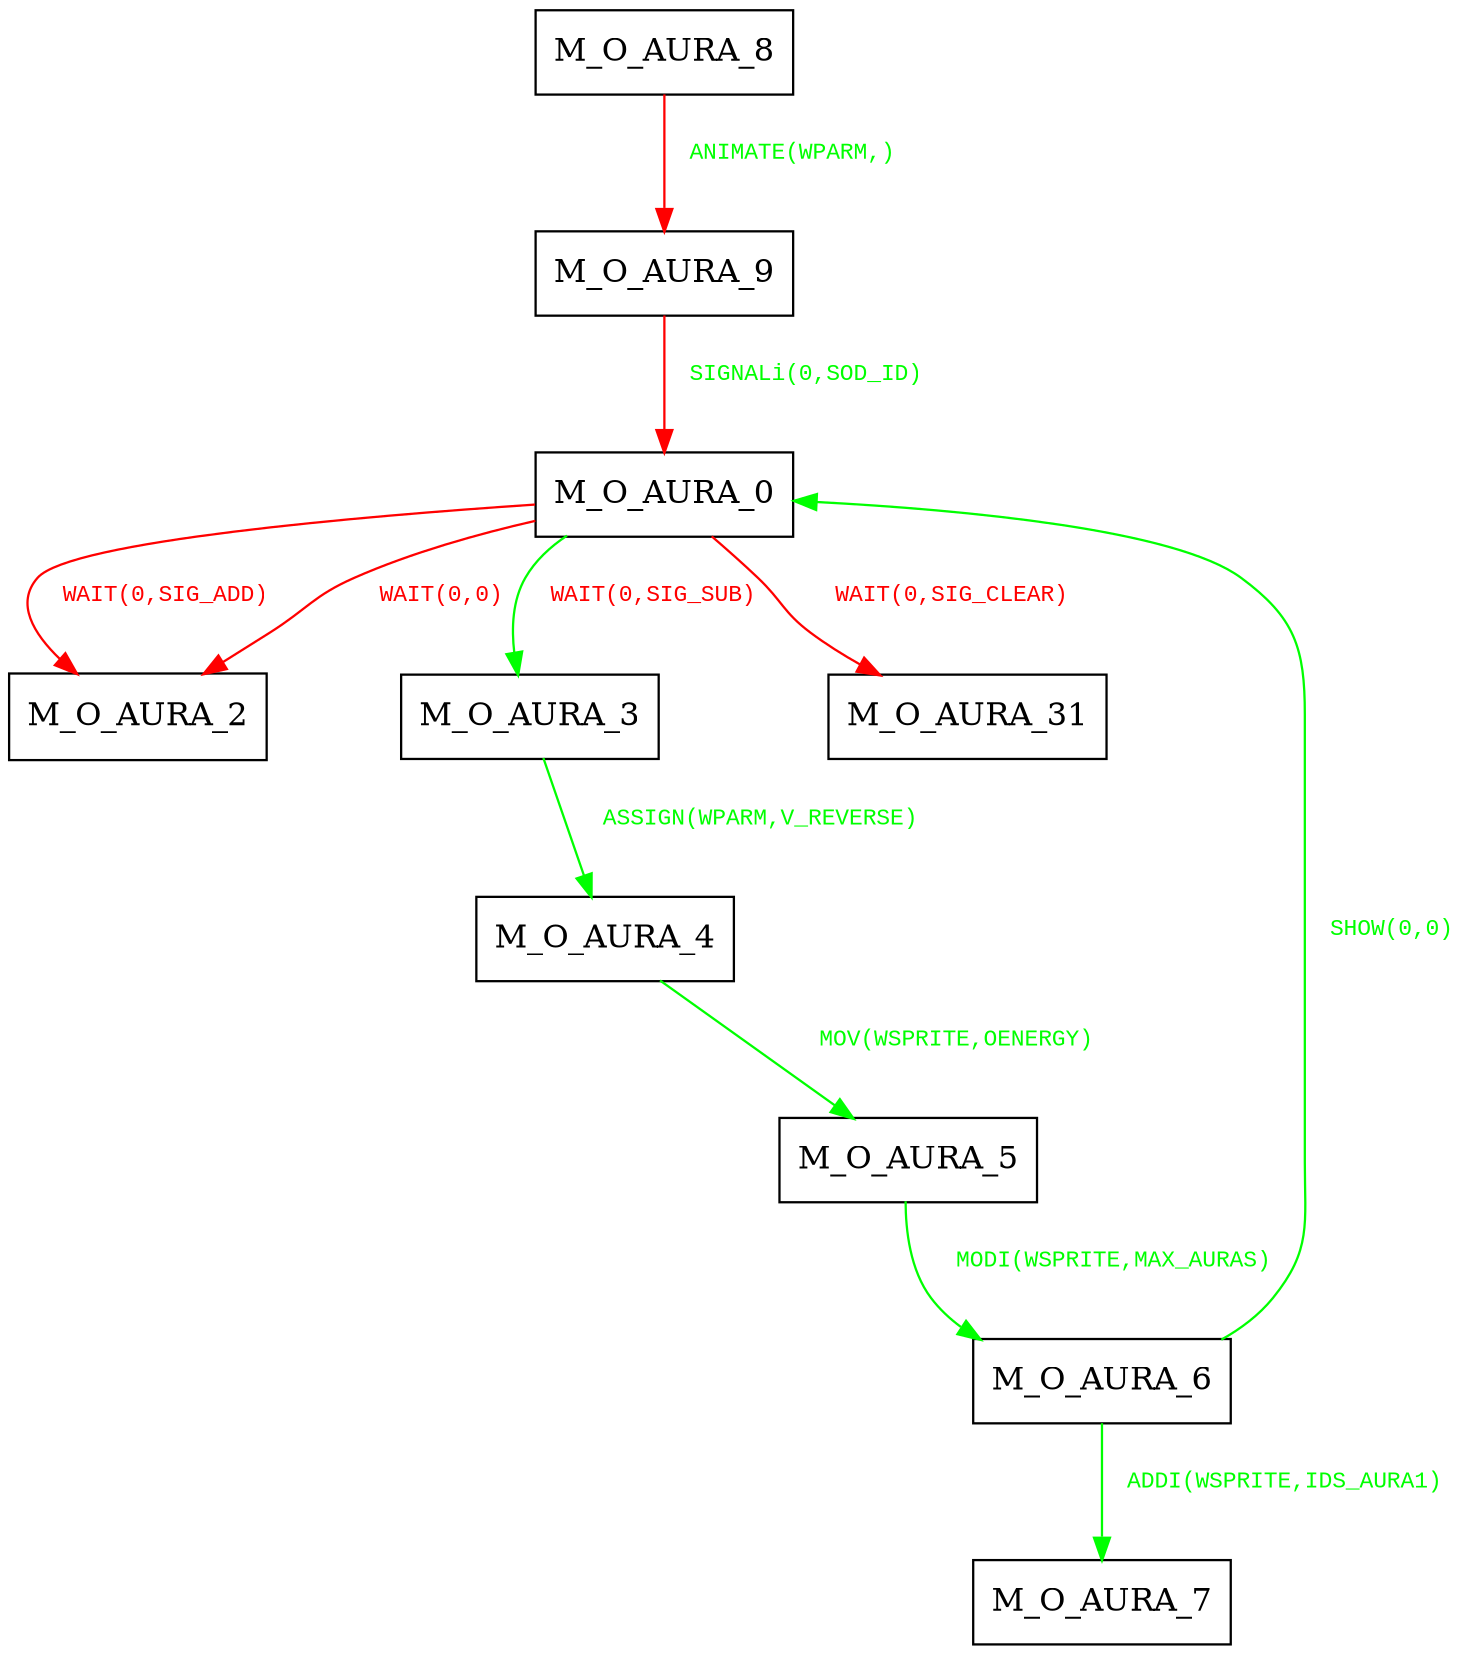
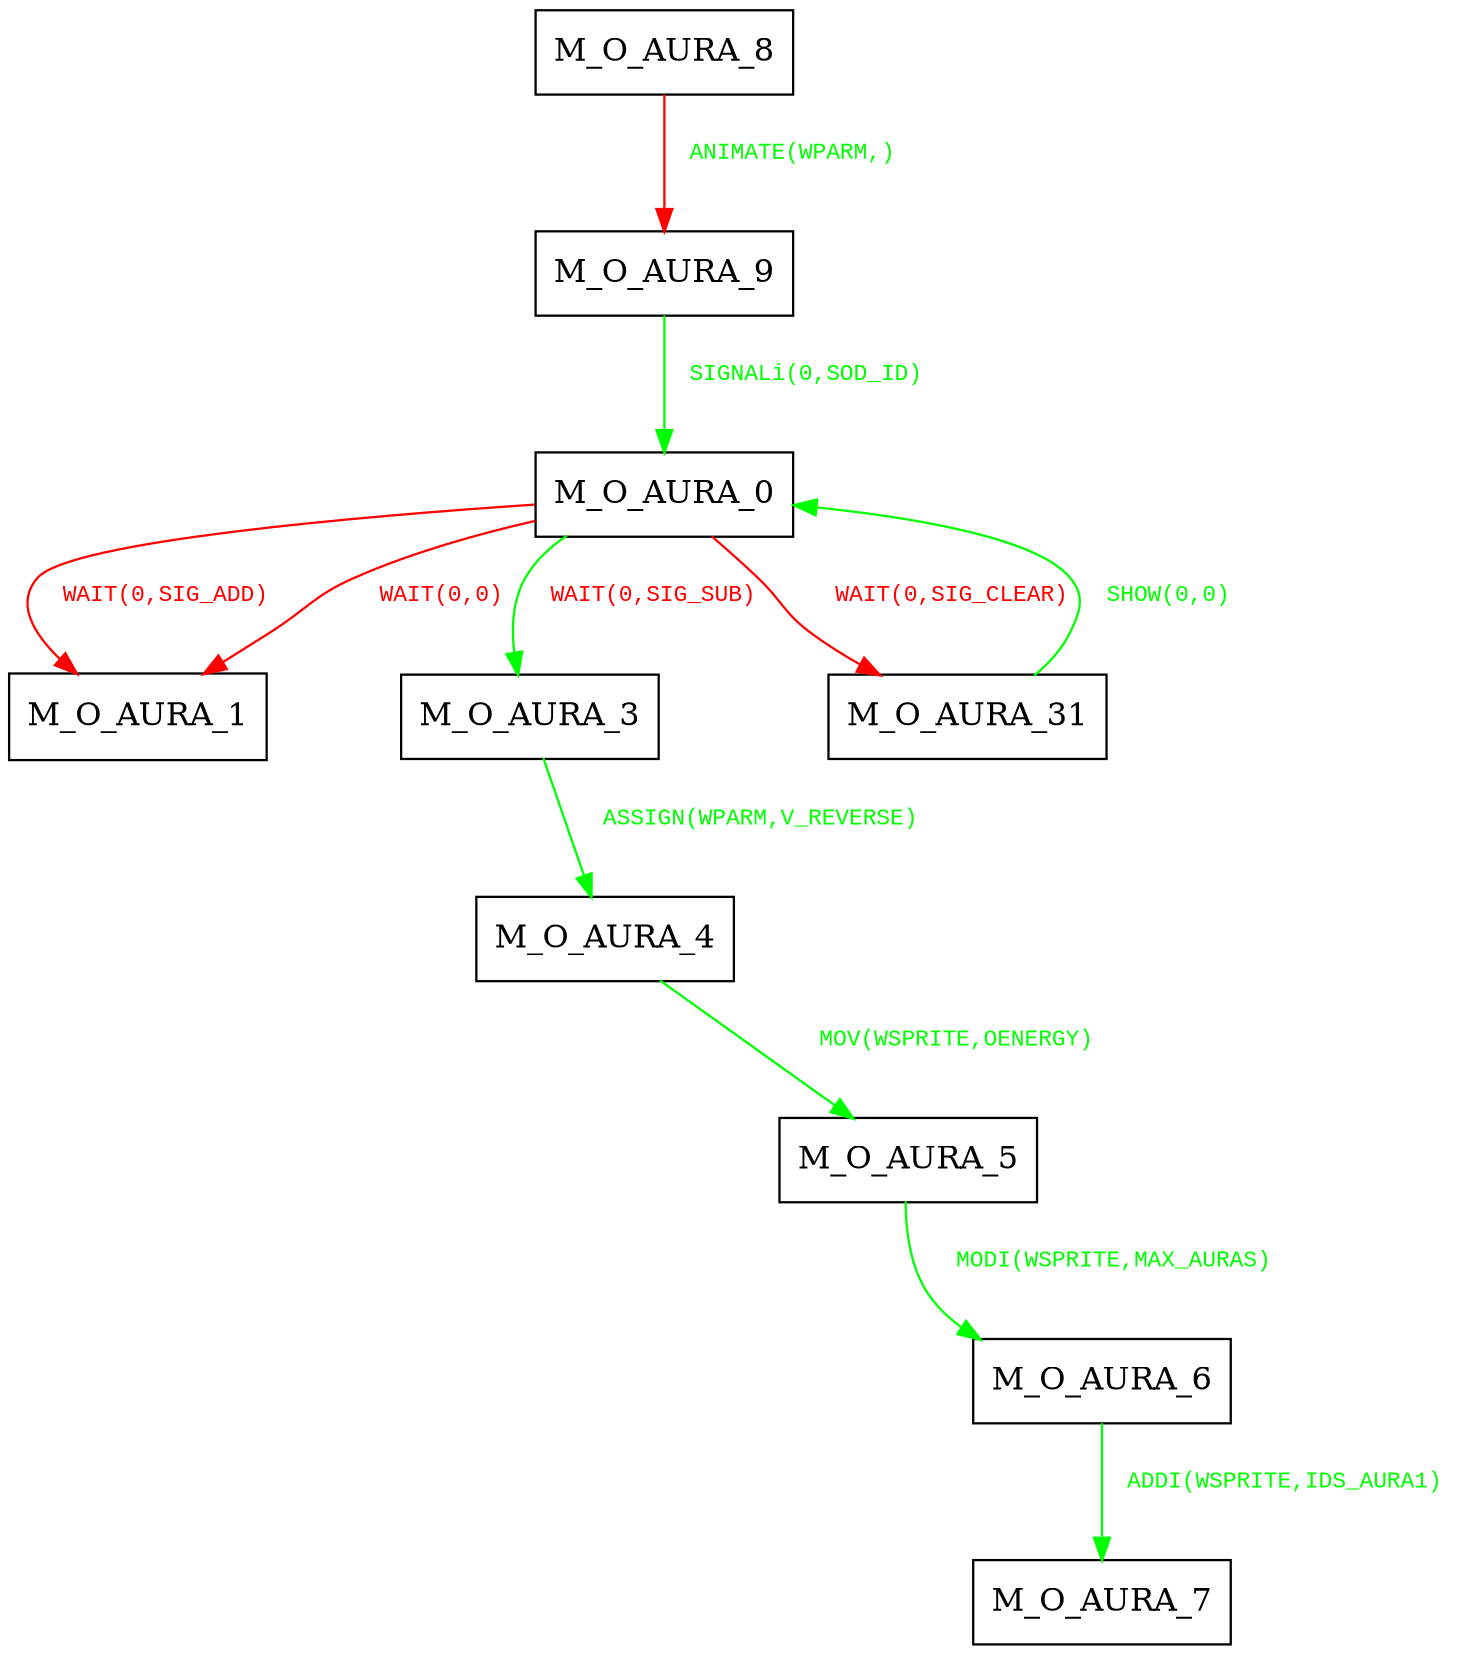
edge "M_O_AURA_9" -> "M_O_AURA_0": color red -> green
node "M_O_AURA_2": label "M_O_AURA_2" -> "M_O_AURA_1"
edge "M_O_AURA_6" -> "M_O_AURA_0": now "M_O_AURA_31" -> "M_O_AURA_0"
